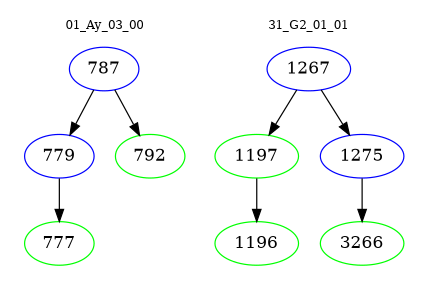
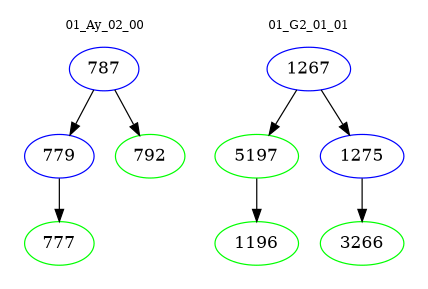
cluster "01_Ay_03_00": label "01_Ay_03_00" -> "01_Ay_02_00"
cluster "31_G2_01_01": label "31_G2_01_01" -> "01_G2_01_01"
node "1197": label "1197" -> "5197"
